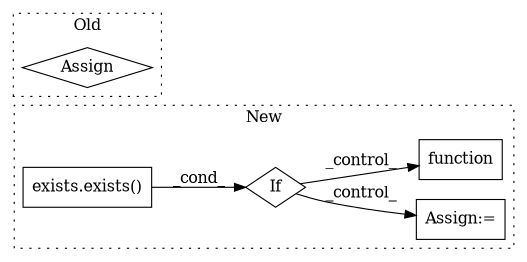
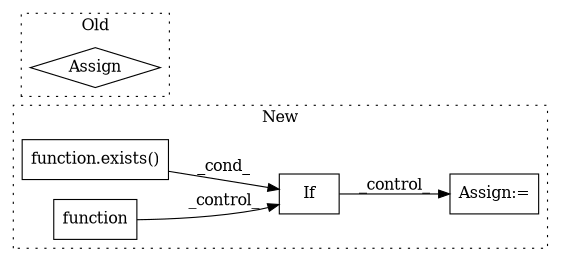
edge "If" -> "function": reversed
node "exists.exists()": label "exists.exists()" -> "function.exists()"
node "If": shape diamond -> box
